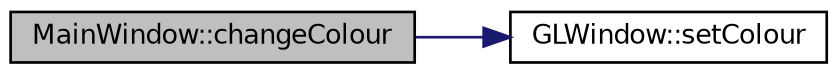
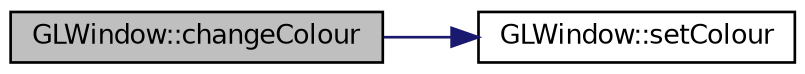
node "MainWindow::changeColour": label "MainWindow::changeColour" -> "GLWindow::changeColour"
